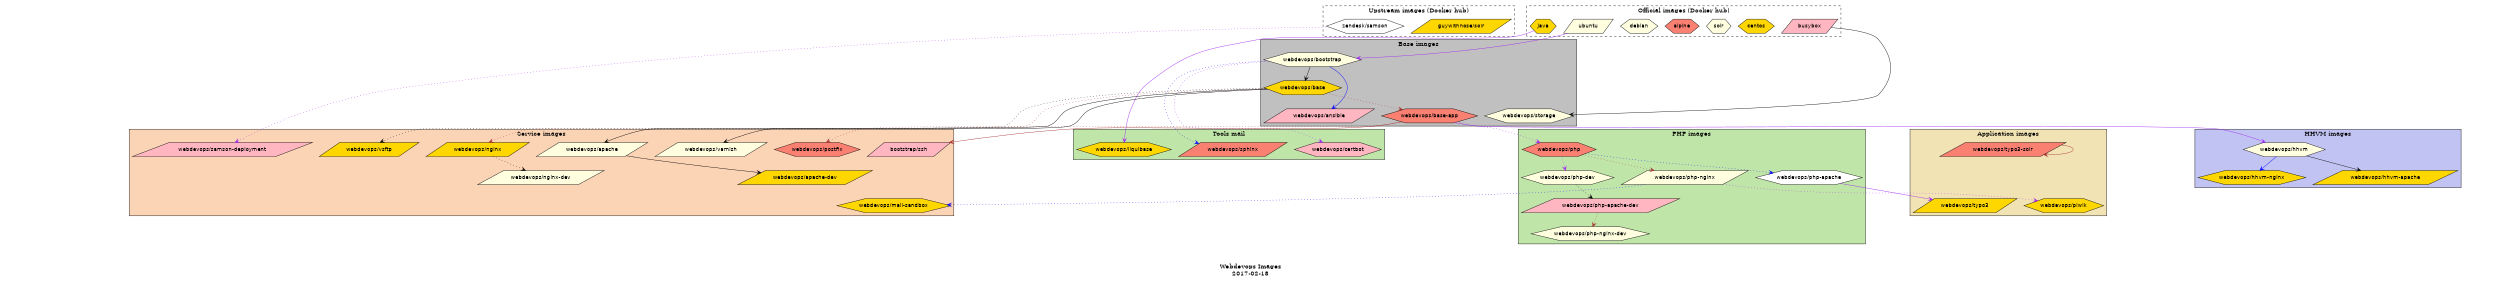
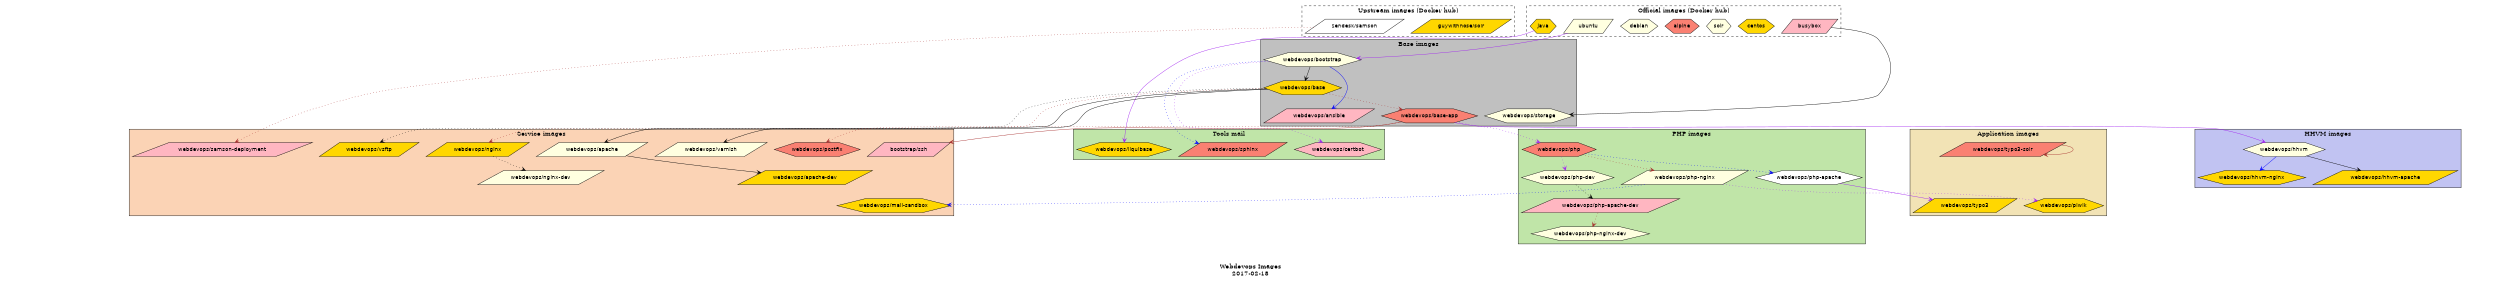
node "zendesk/samson": shape hexagon -> parallelogram
edge "zendesk/samson" -> "webdevops/samson-deployment": color purple -> brown
